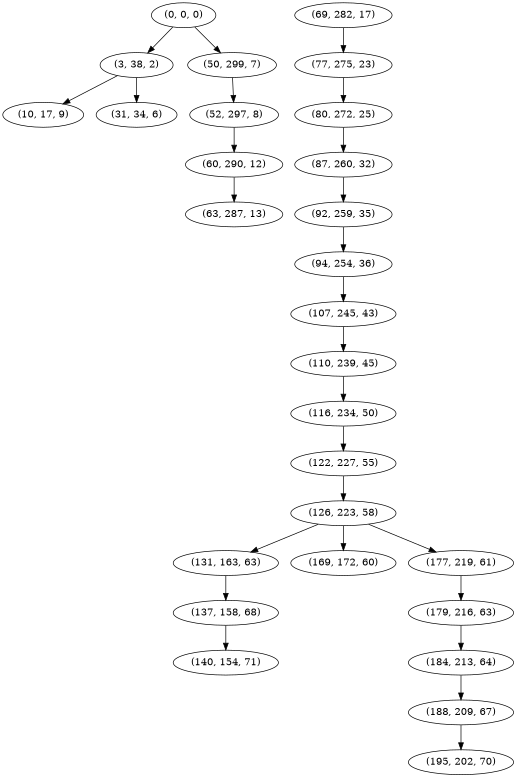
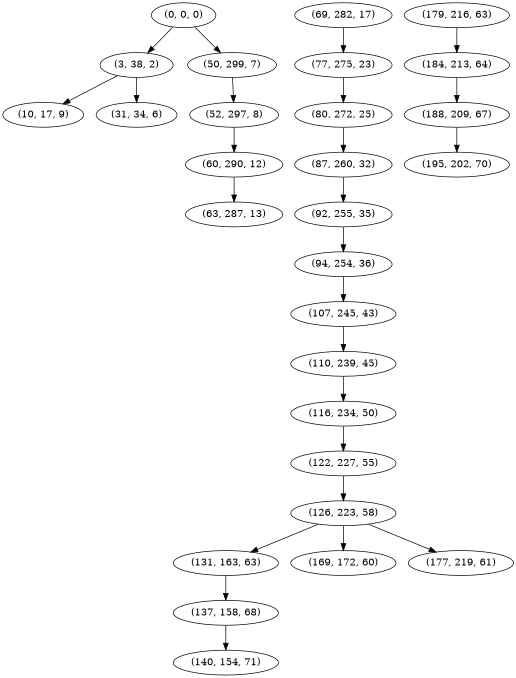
node "(92, 259, 35)": label "(92, 259, 35)" -> "(92, 255, 35)"
edge "(177, 219, 61)" -> "(179, 216, 63)": removed
